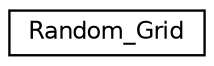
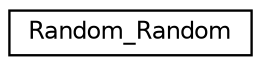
node "Random_Grid": label "Random_Grid" -> "Random_Random"
